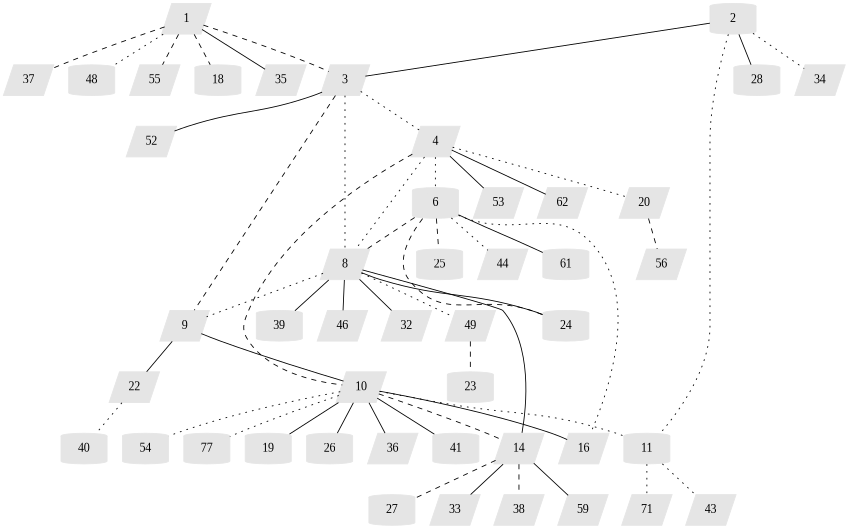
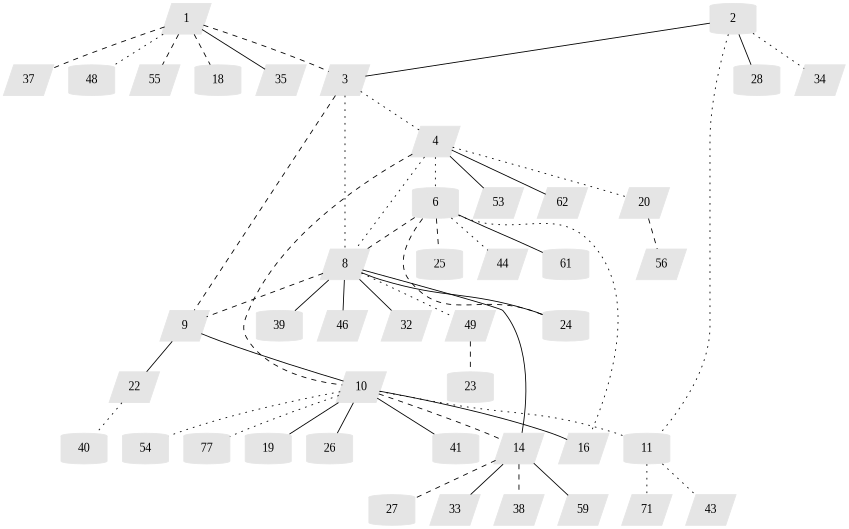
node "52": removed
edge "8" -- "9": style dotted -> dashed
node "36": removed
